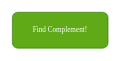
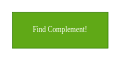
node "Find Complement!": shape rounded rectangle -> rectangle
